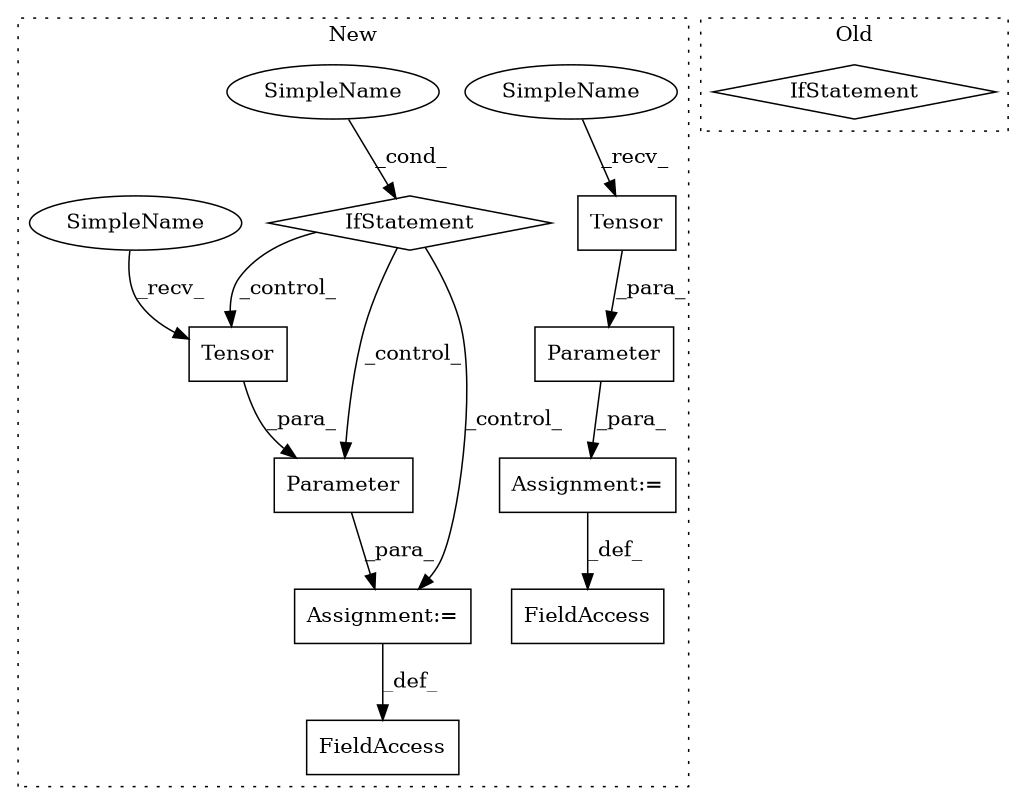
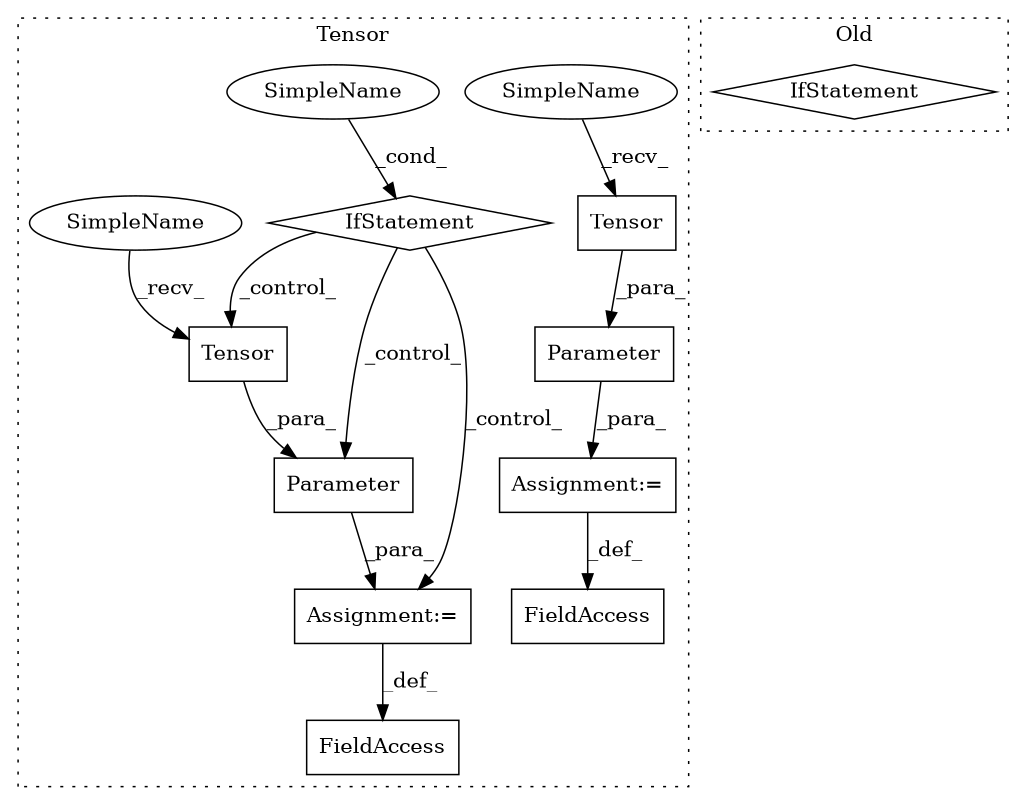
cluster "New": label "New" -> "Tensor"
